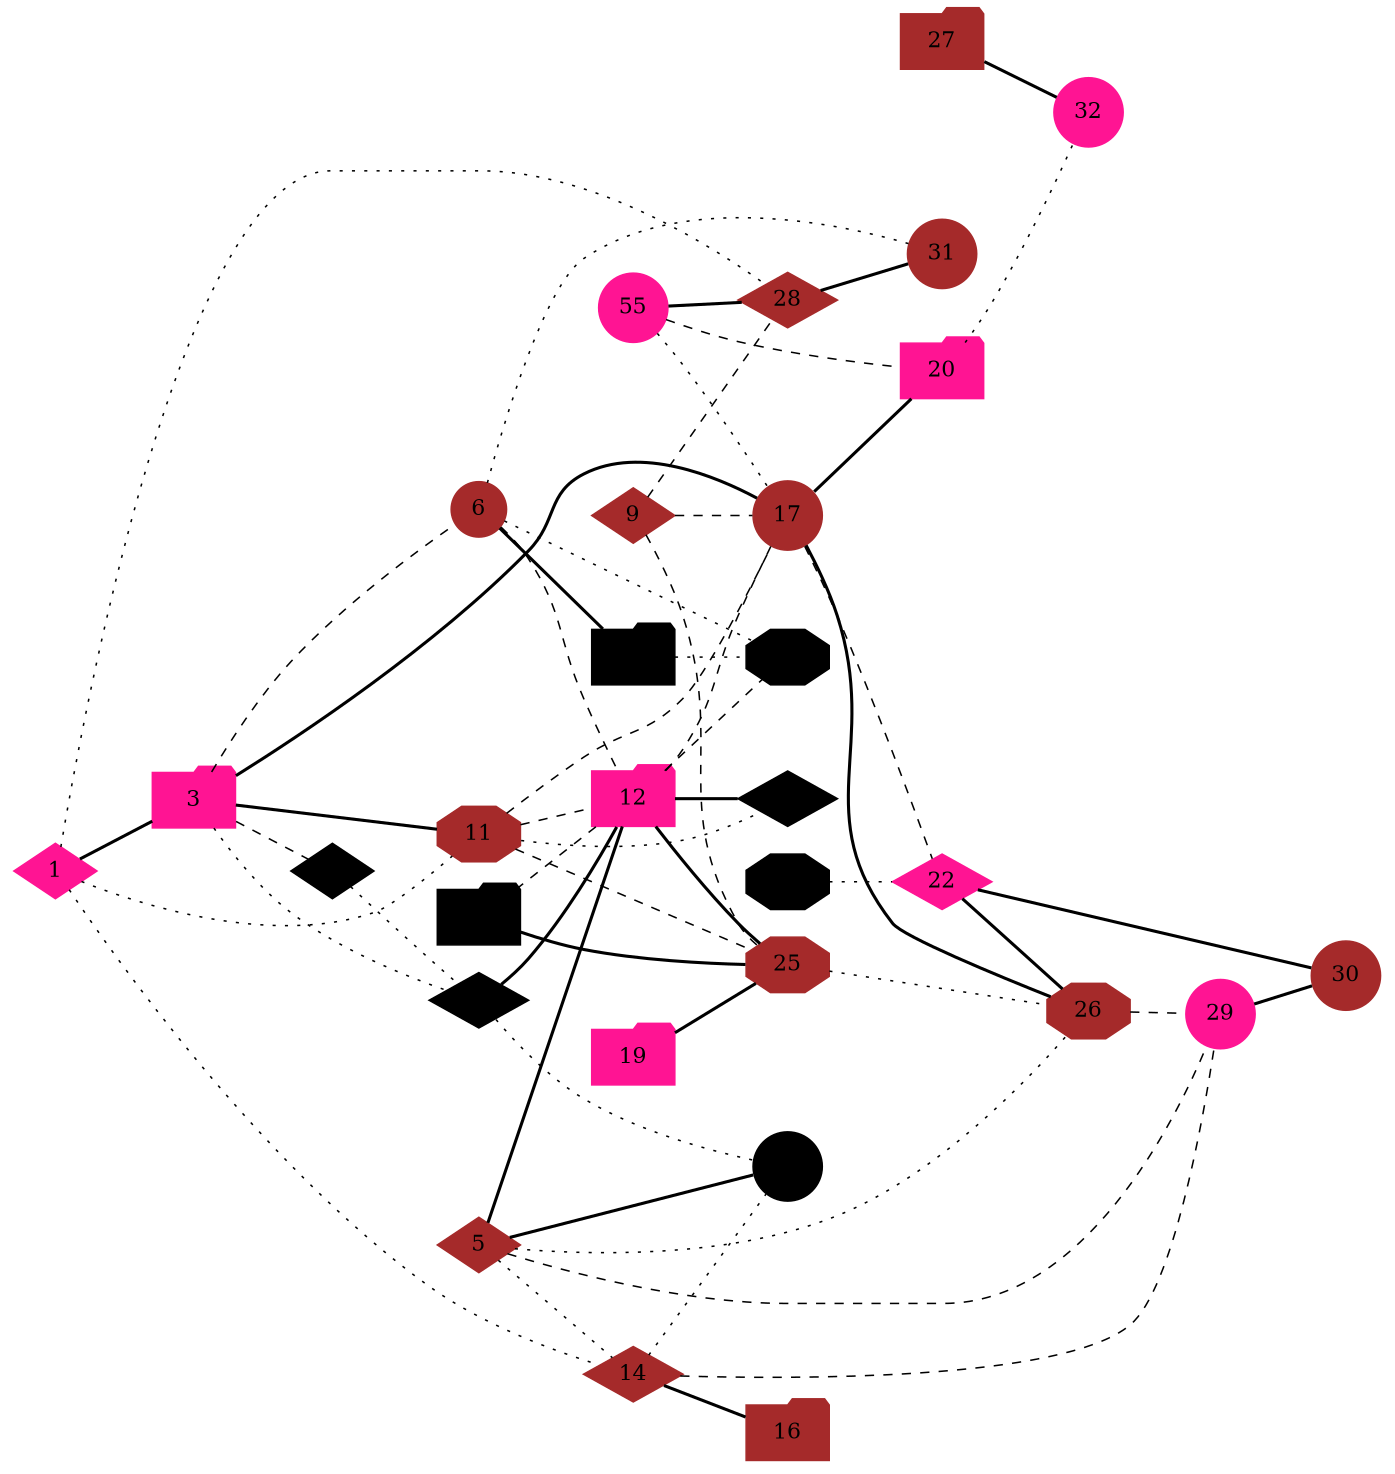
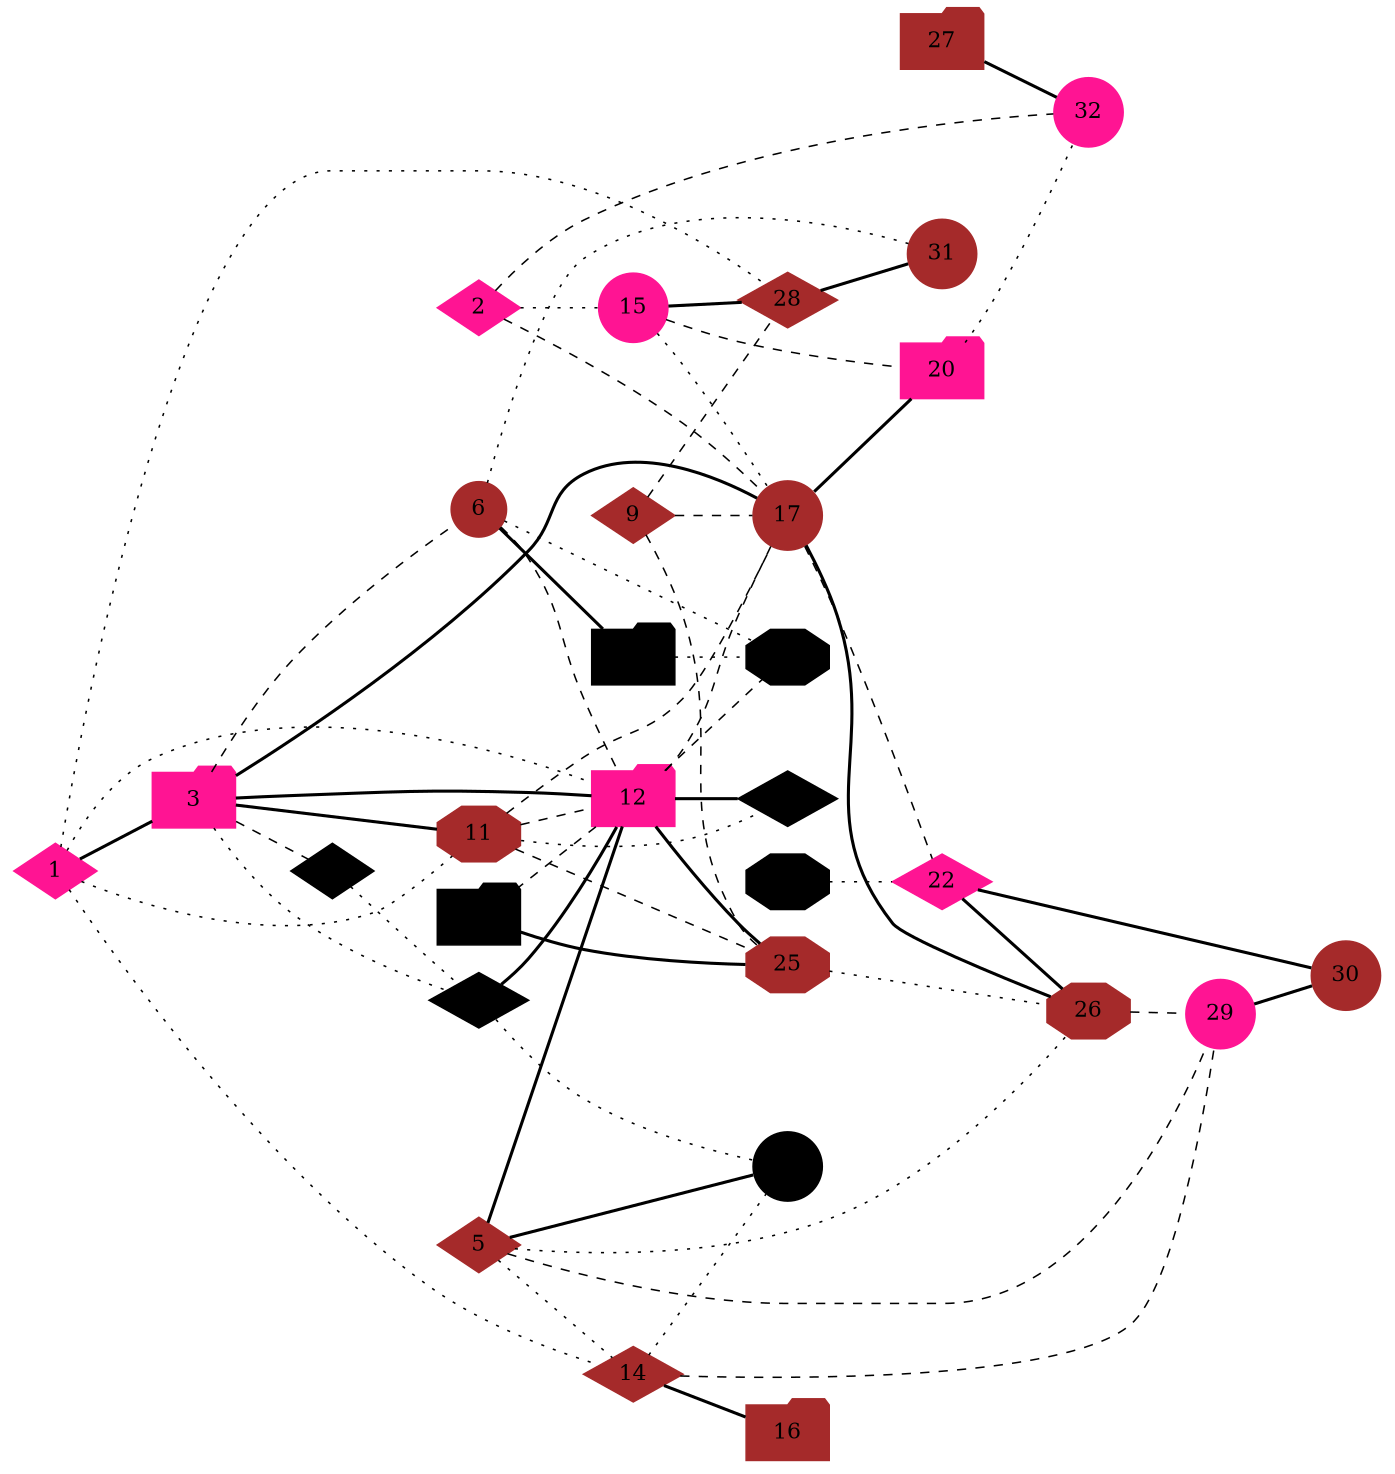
node "2": added
node "55": label "55" -> "15"
edge "12" -- "1": added
edge "12" -- "3": added
node "19": removed
